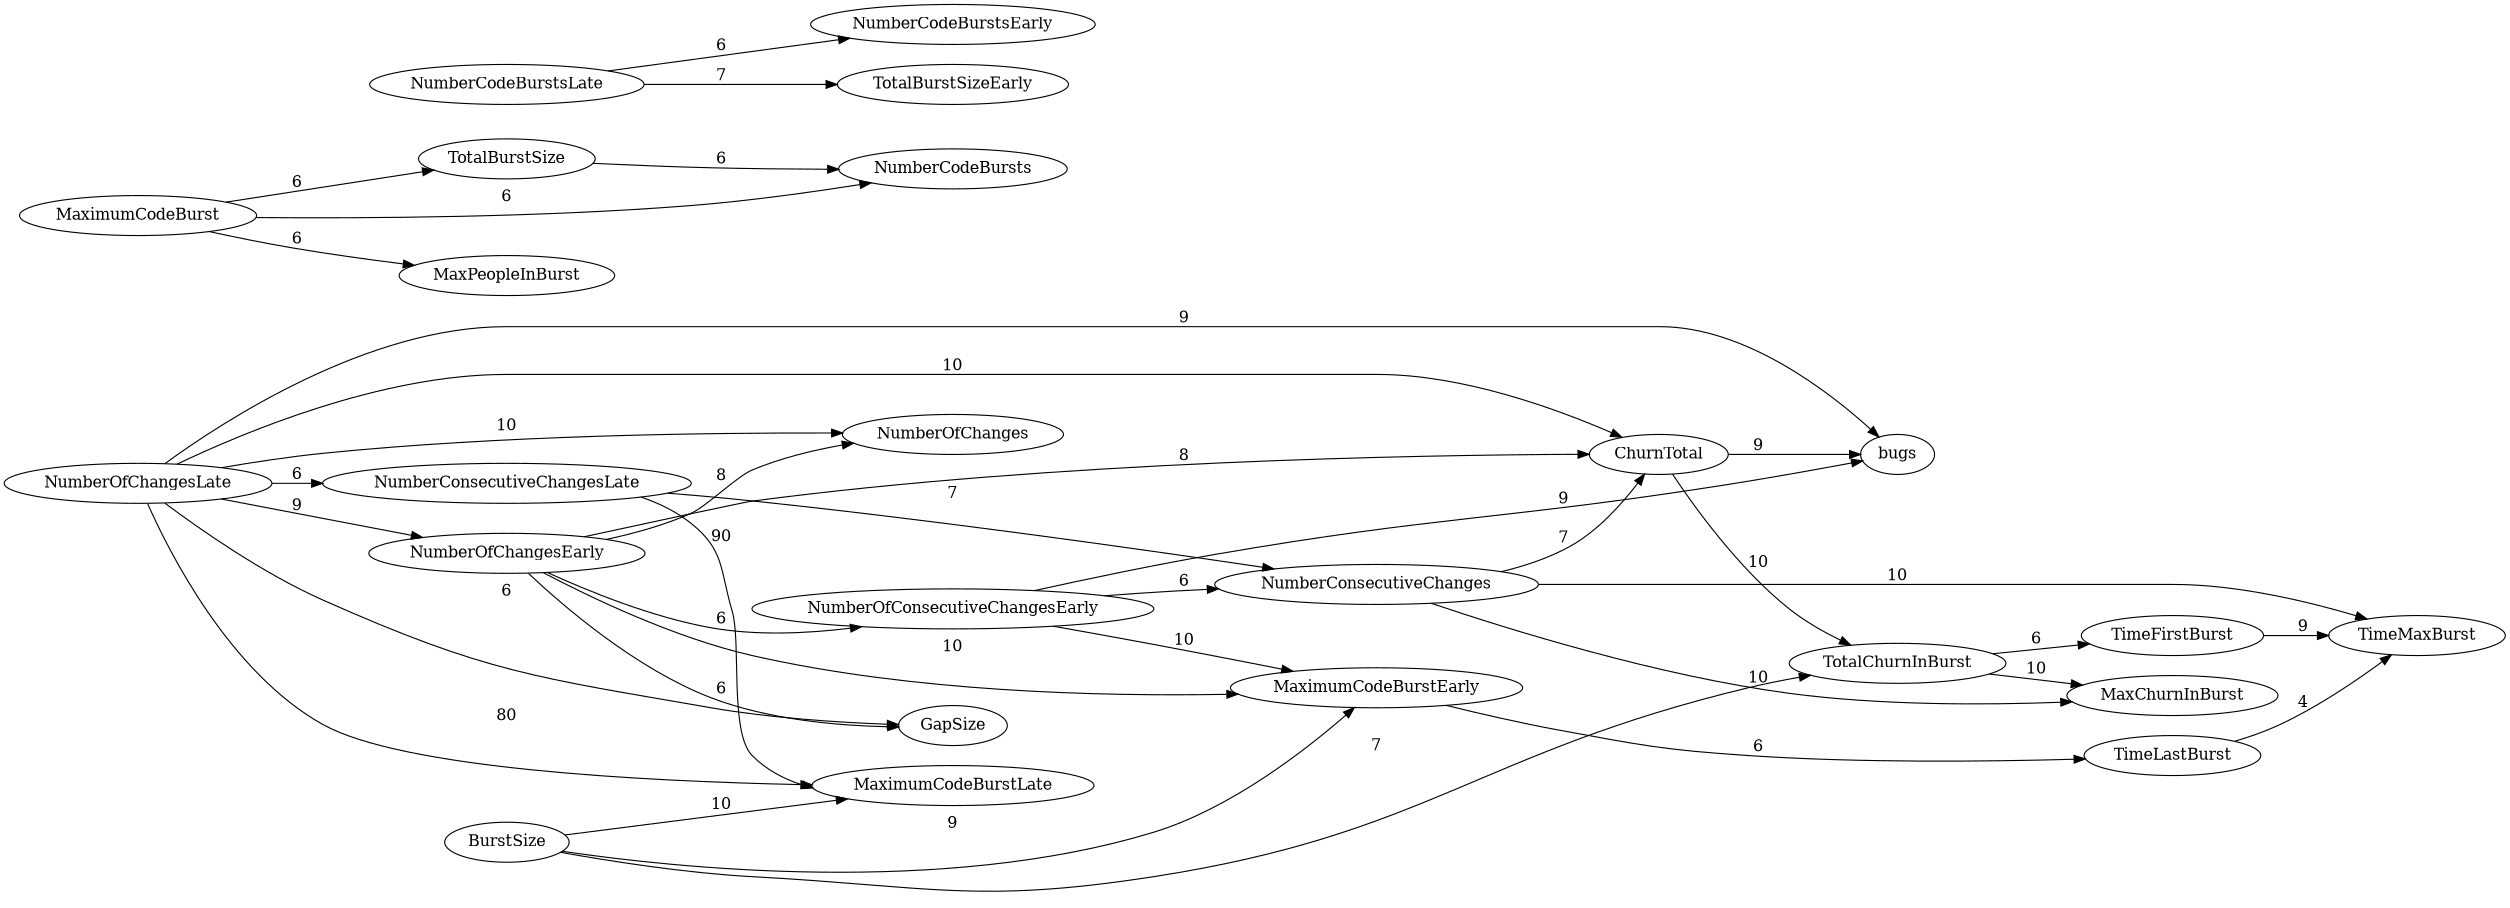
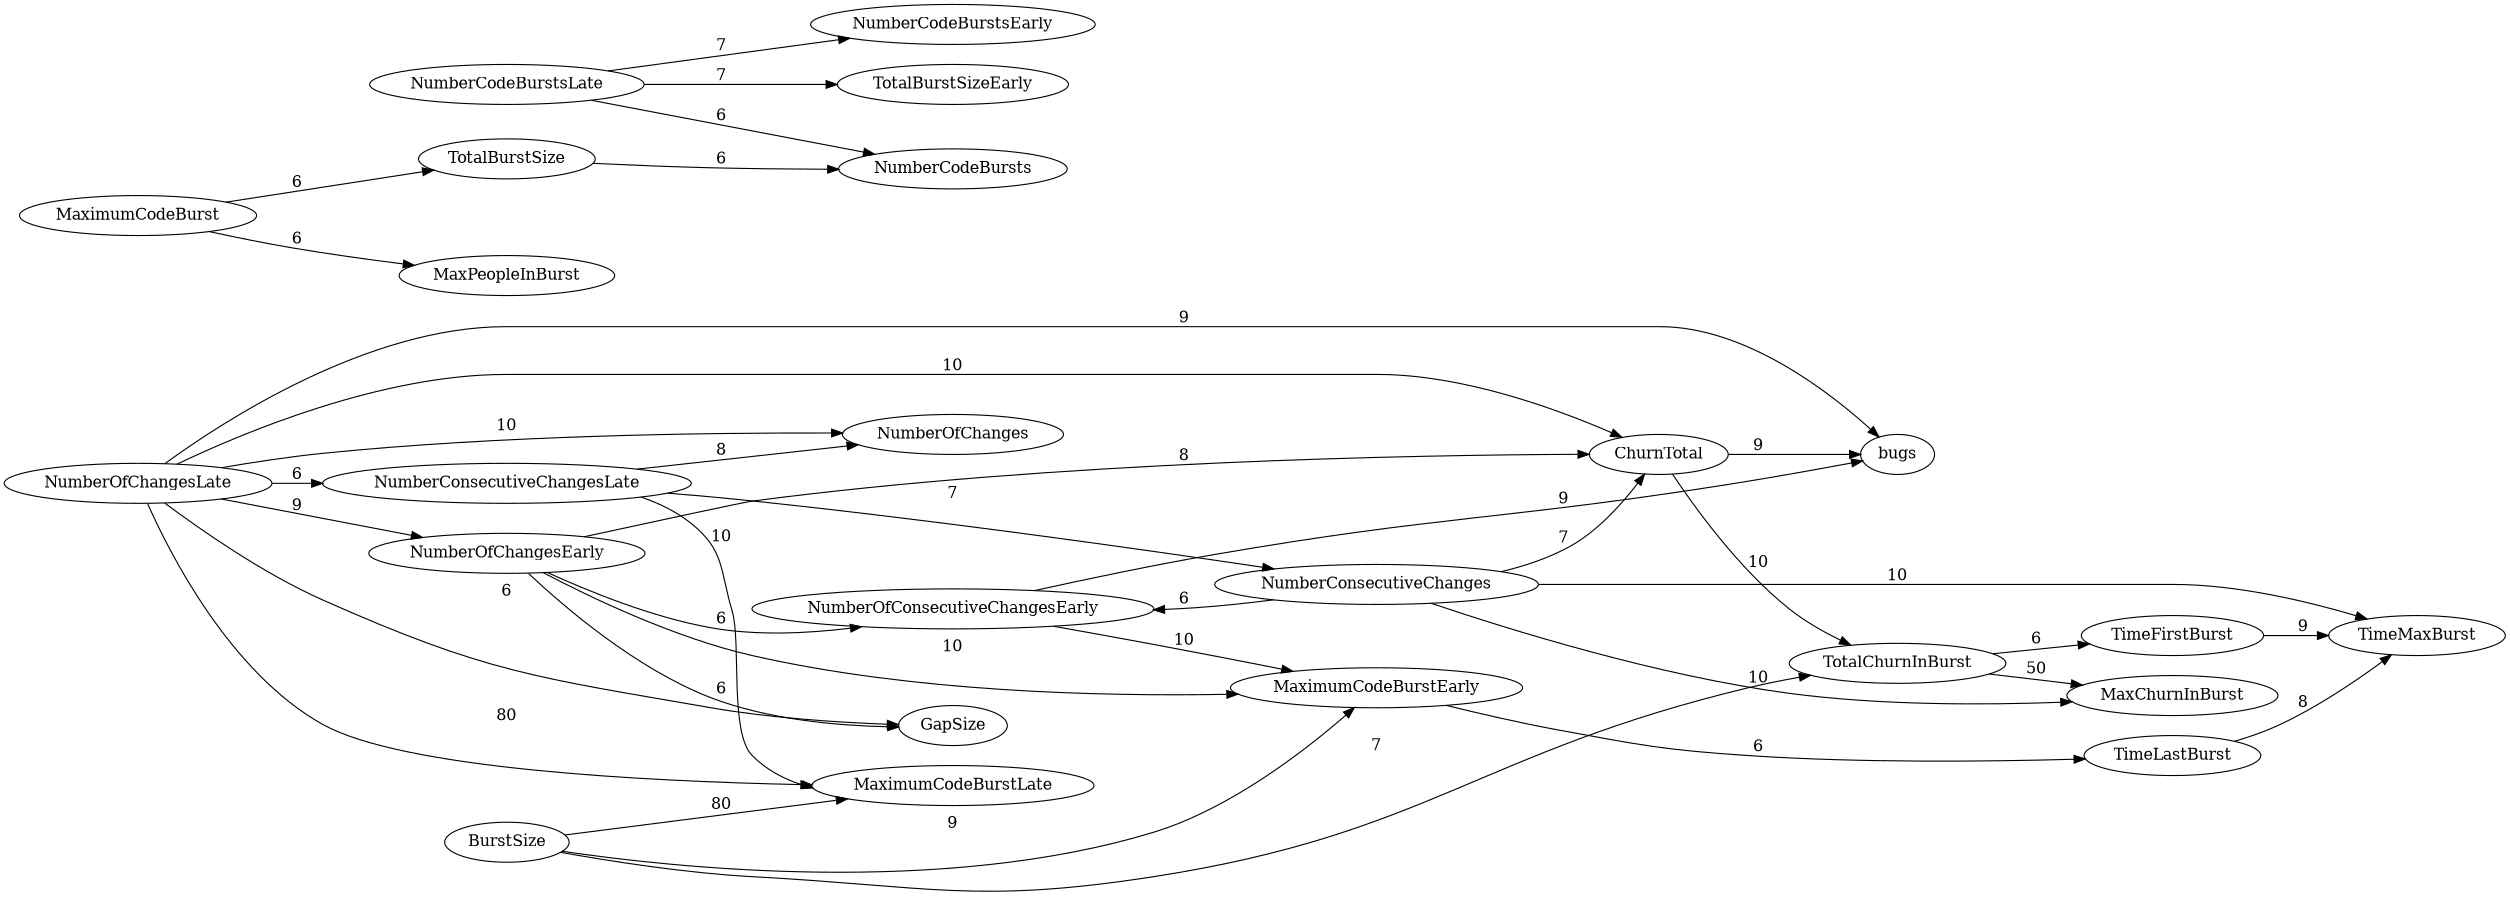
edge "NumberCodeBurstsLate" -> "NumberCodeBurstsEarly": label "6" -> "7"
edge "MaximumCodeBurst" -> "NumberCodeBursts": now "NumberCodeBurstsLate" -> "NumberCodeBursts"
edge "NumberOfChangesEarly" -> "NumberOfChanges": now "NumberConsecutiveChangesLate" -> "NumberOfChanges"
edge "NumberConsecutiveChangesLate" -> "MaximumCodeBurstLate": label "90" -> "10"
edge "NumberOfConsecutiveChangesEarly" -> "NumberConsecutiveChanges": reversed
edge "TotalChurnInBurst" -> "MaxChurnInBurst": label "10" -> "50"
edge "TimeLastBurst" -> "TimeMaxBurst": label "4" -> "8"
edge "BurstSize" -> "MaximumCodeBurstLate": label "10" -> "80"
